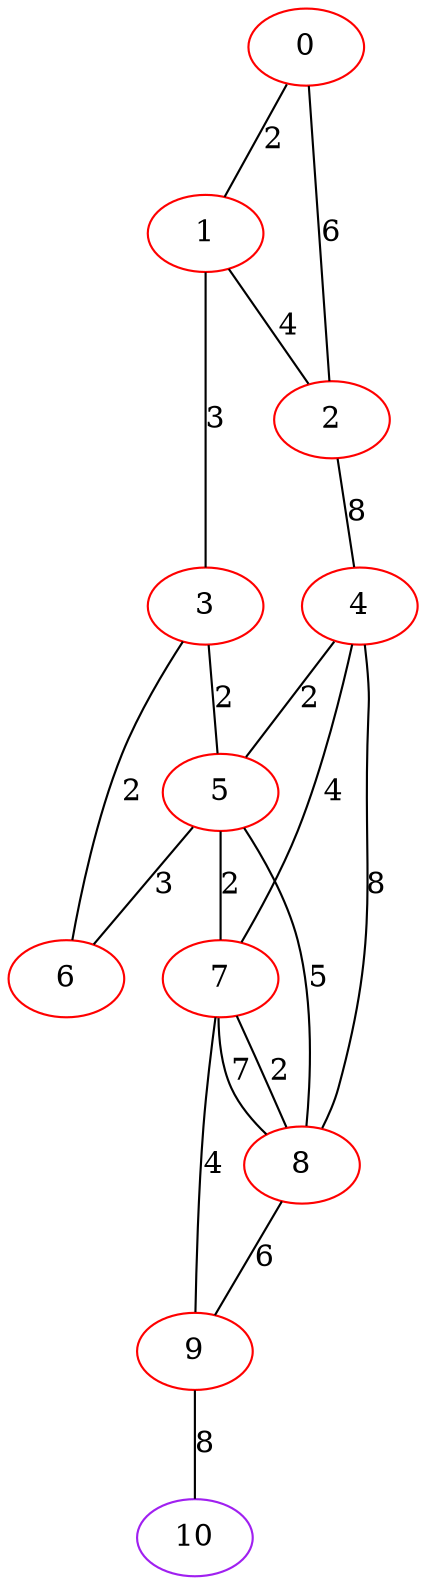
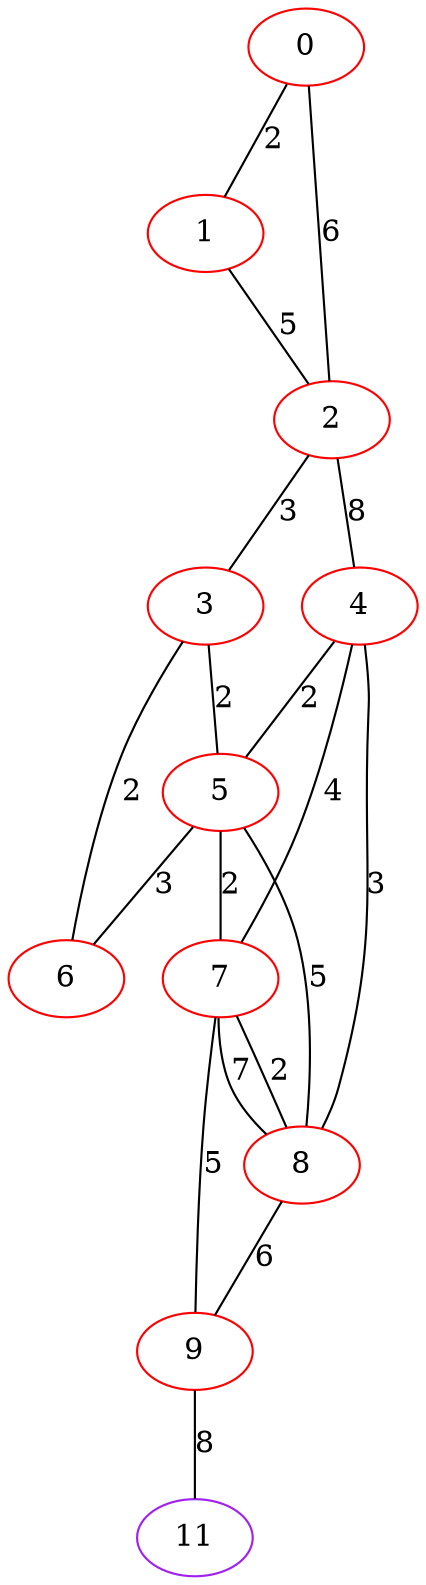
edge "1" -- "2": label "4" -> "5"
edge "1" -- "3": now "2" -- "3"
edge "4" -- "8": label "8" -> "3"
edge "7" -- "9": label "4" -> "5"
node "10": label "10" -> "11"
